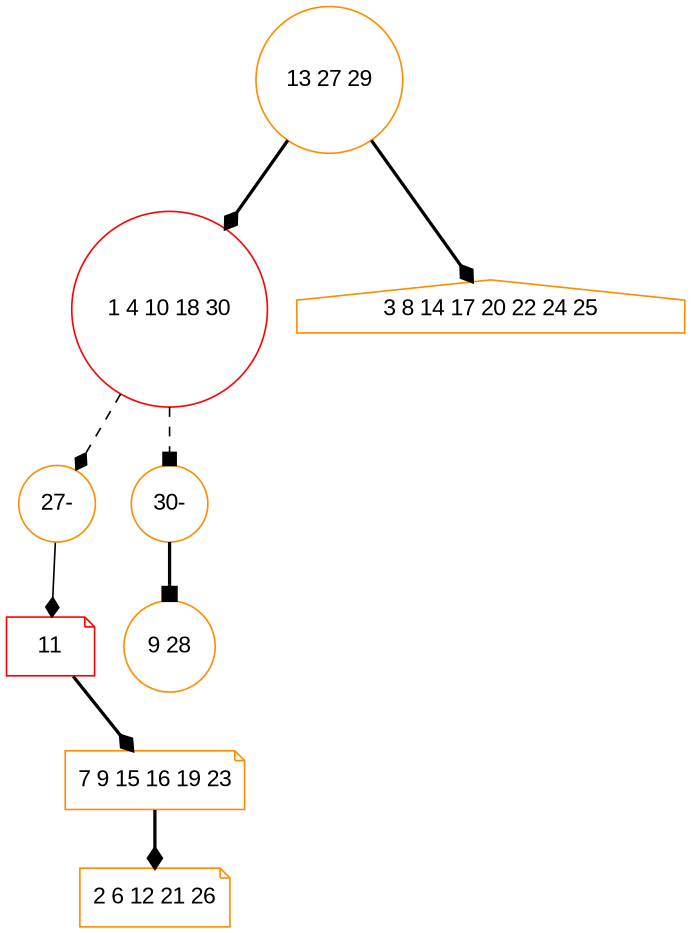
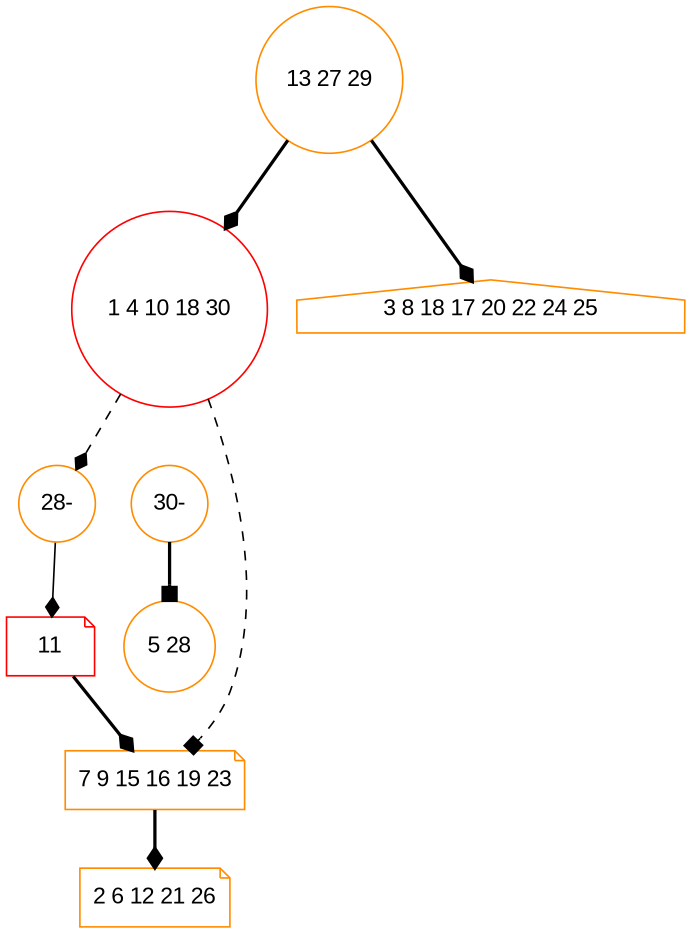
node "3 8 14 17 20 22 24 25": label "3 8 14 17 20 22 24 25" -> "3 8 18 17 20 22 24 25"
edge "1 4 10 18 30" -> "30-": now "1 4 10 18 30" -> "7 9 15 16 19 23"
node "27-": label "27-" -> "28-"
node "9 28": label "9 28" -> "5 28"
